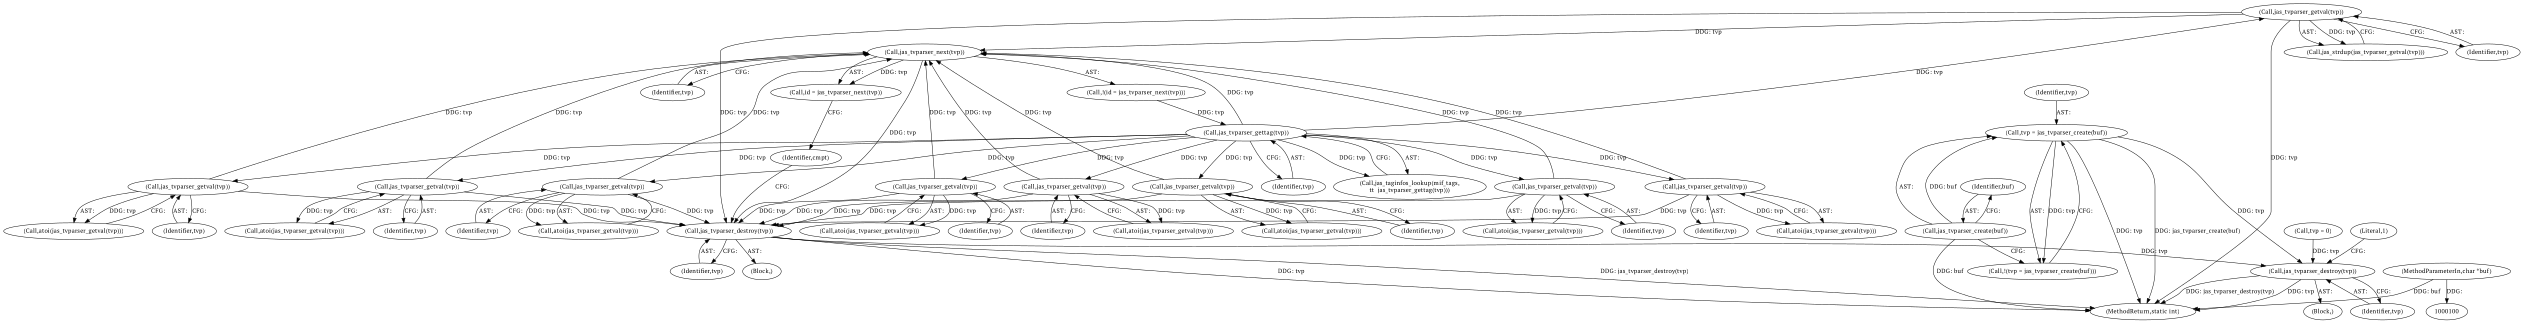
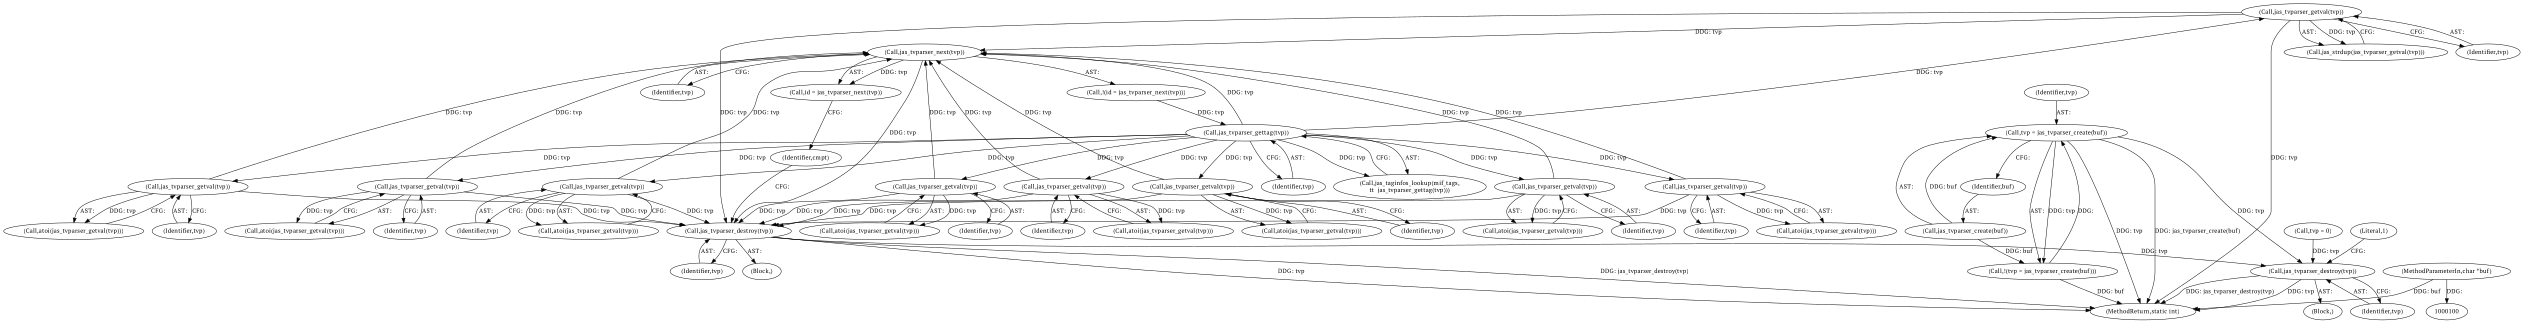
edge "(Call,!(tvp = jas_tvparser_create(buf)))" -> "(Call,tvp = jas_tvparser_create(buf))": label "CFG: " -> "DDG: "
edge "(Call,jas_tvparser_create(buf))" -> "(Identifier,buf)": now "(Call,tvp = jas_tvparser_create(buf))" -> "(Identifier,buf)"
edge "(Call,jas_tvparser_create(buf))" -> "(Call,!(tvp = jas_tvparser_create(buf)))": label "CFG: " -> "DDG: buf"
edge "(Call,jas_tvparser_create(buf))" -> "(MethodReturn,static int)": now "(Call,!(tvp = jas_tvparser_create(buf)))" -> "(MethodReturn,static int)"
